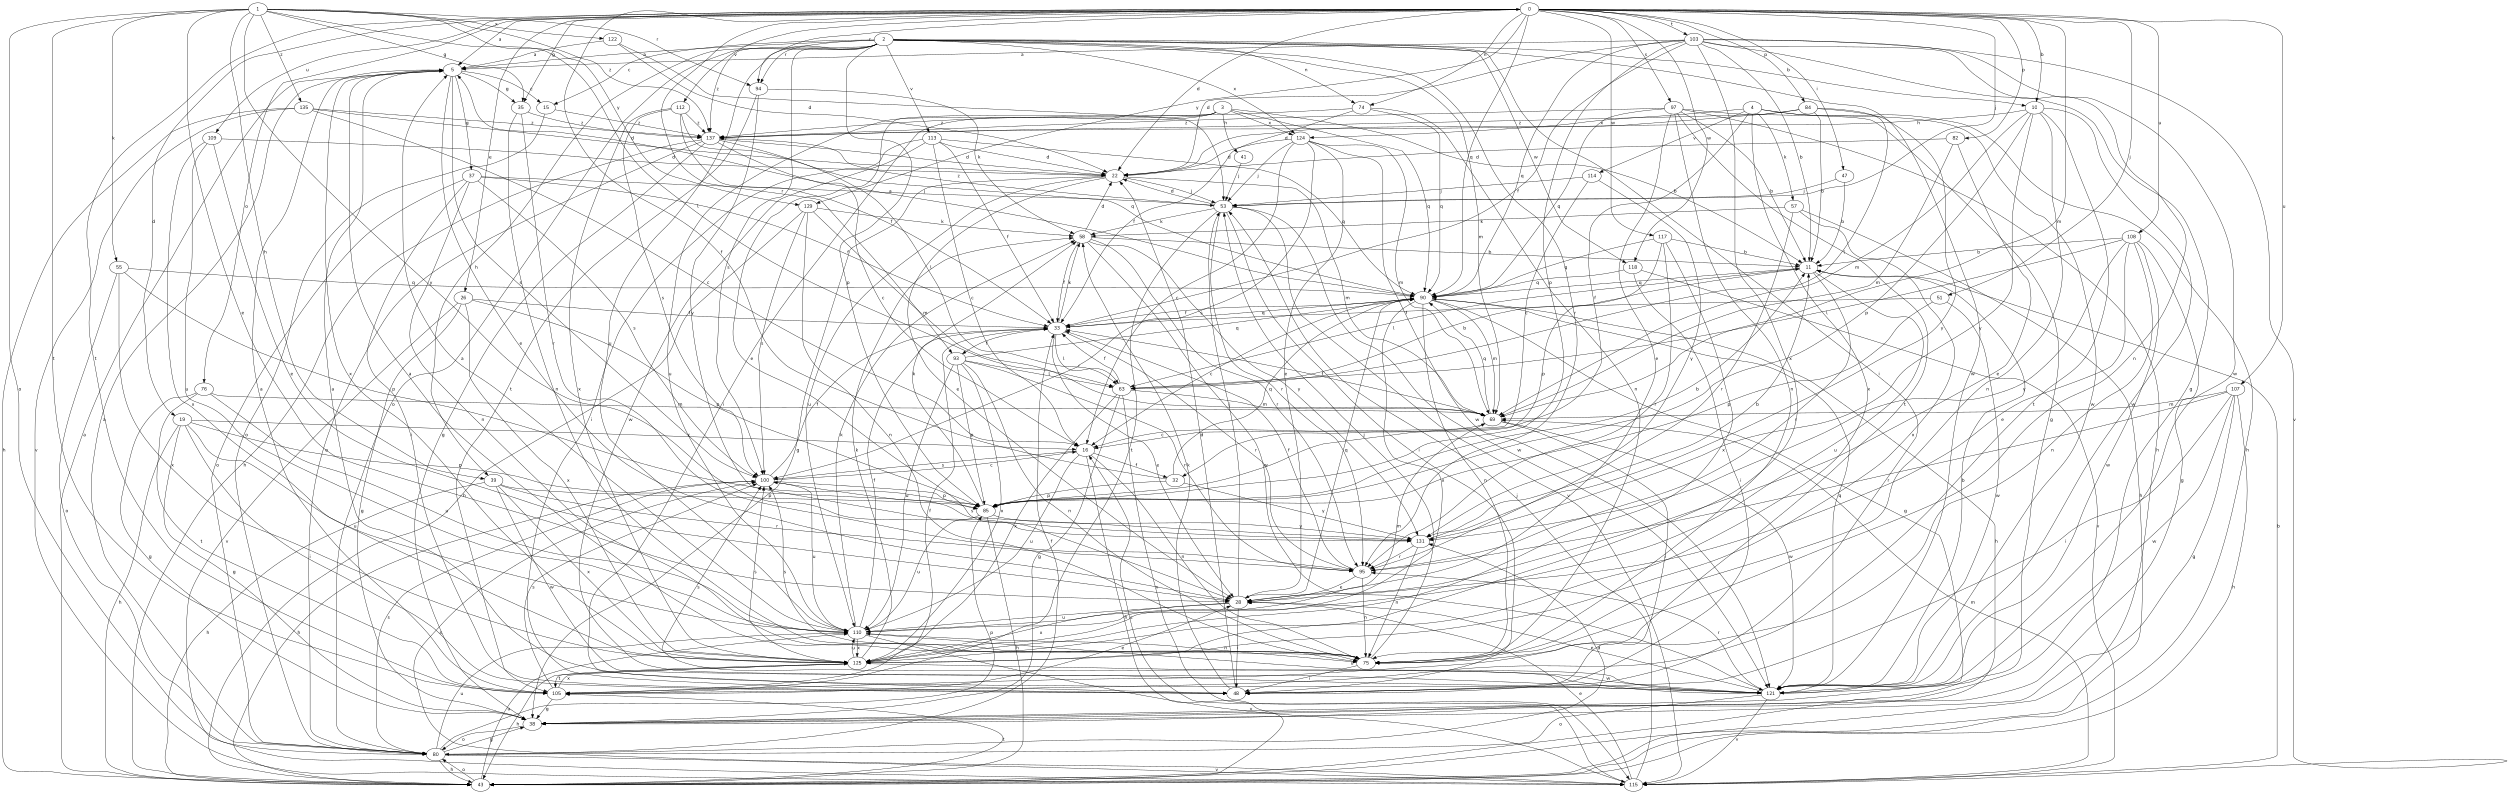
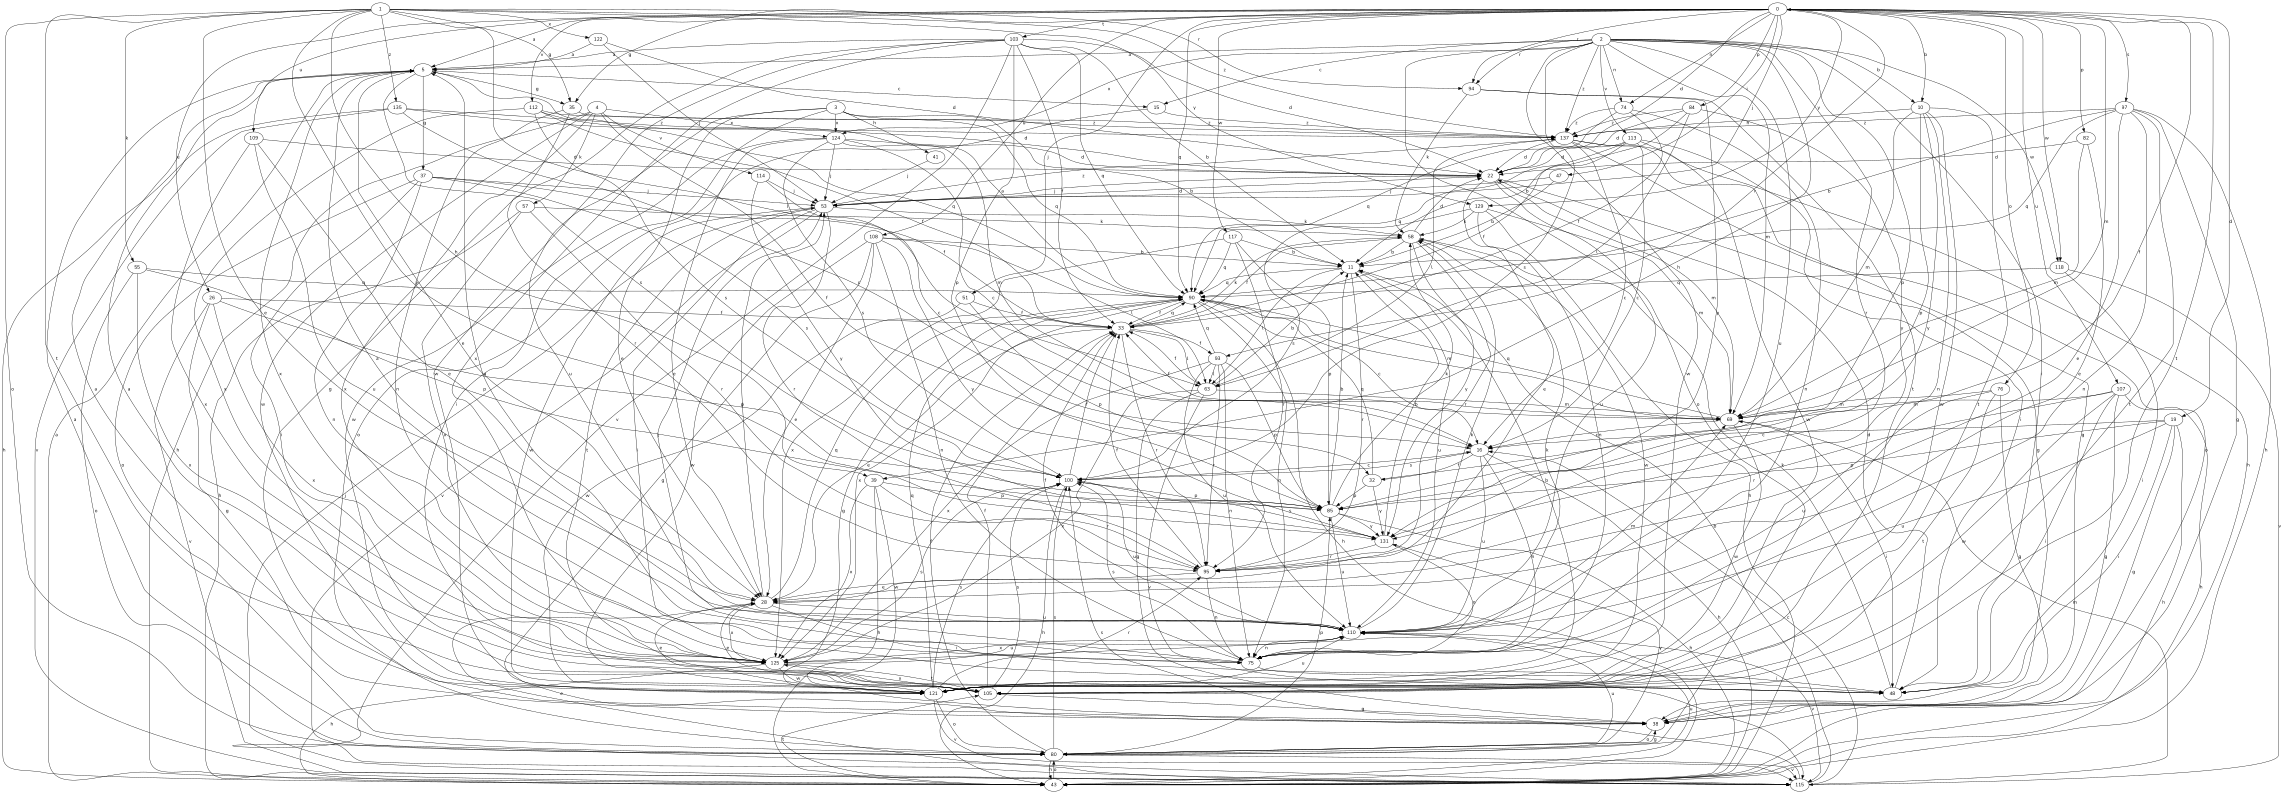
edge "103" -> "75": removed, label "n"
edge "80" -> "131": label "d" -> "y"
